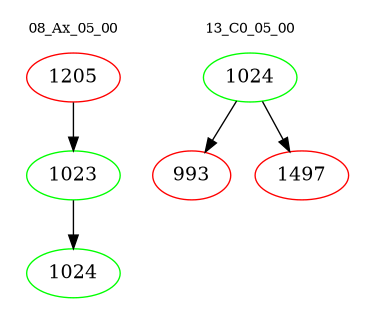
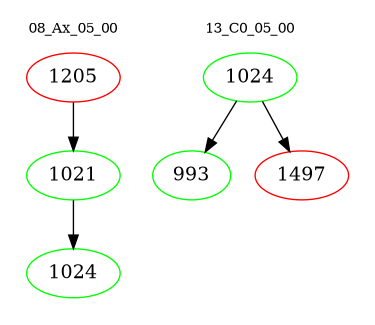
node "1023": label "1023" -> "1021"
node "993": color red -> green
